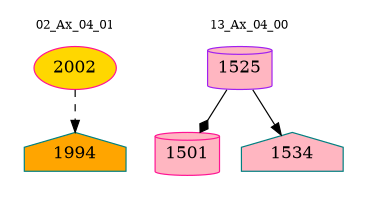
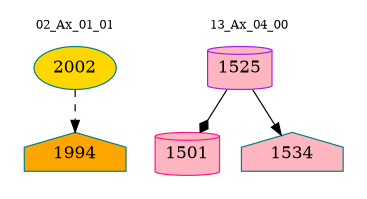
cluster "02_Ax_04_01": label "02_Ax_04_01" -> "02_Ax_01_01"
node "2002": color deeppink -> teal
